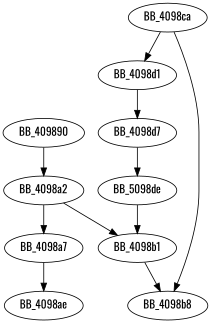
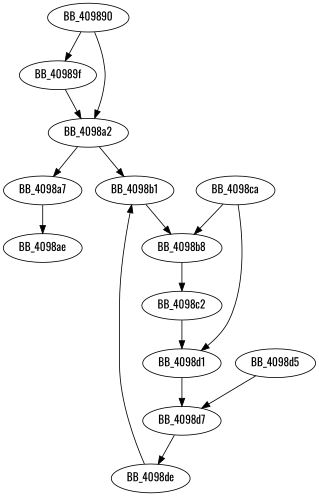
node "BB_40989f": added
node "BB_5098de": label "BB_5098de" -> "BB_4098de"
node "BB_4098c2": added
node "BB_4098d5": added
